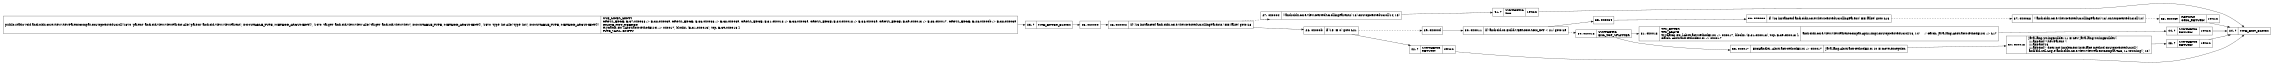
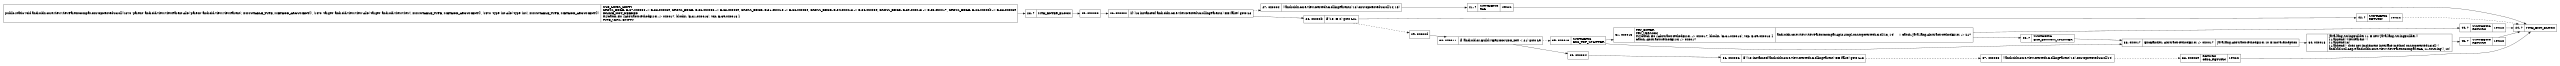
node "31: 0x0013": text "TRY_LEAVE" -> "TRY_VERSION"
node "40: ?": added
edge "42: ?" -> "24: ?": style solid -> dashed
